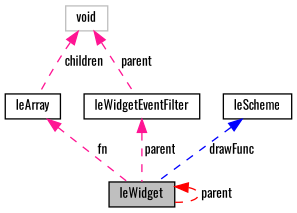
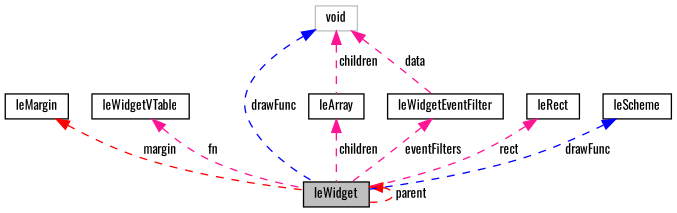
edge "leWidgetEventFilter" -> "void": label " parent" -> " data"
node "leMargin": added
node "leWidgetVTable": added
node "leRect": added
edge "leWidget" -> "void": added, label "drawFunc"
edge "leWidget" -> "leArray": label " fn" -> " children"
edge "leWidget" -> "leWidgetEventFilter": label " parent" -> " eventFilters"
